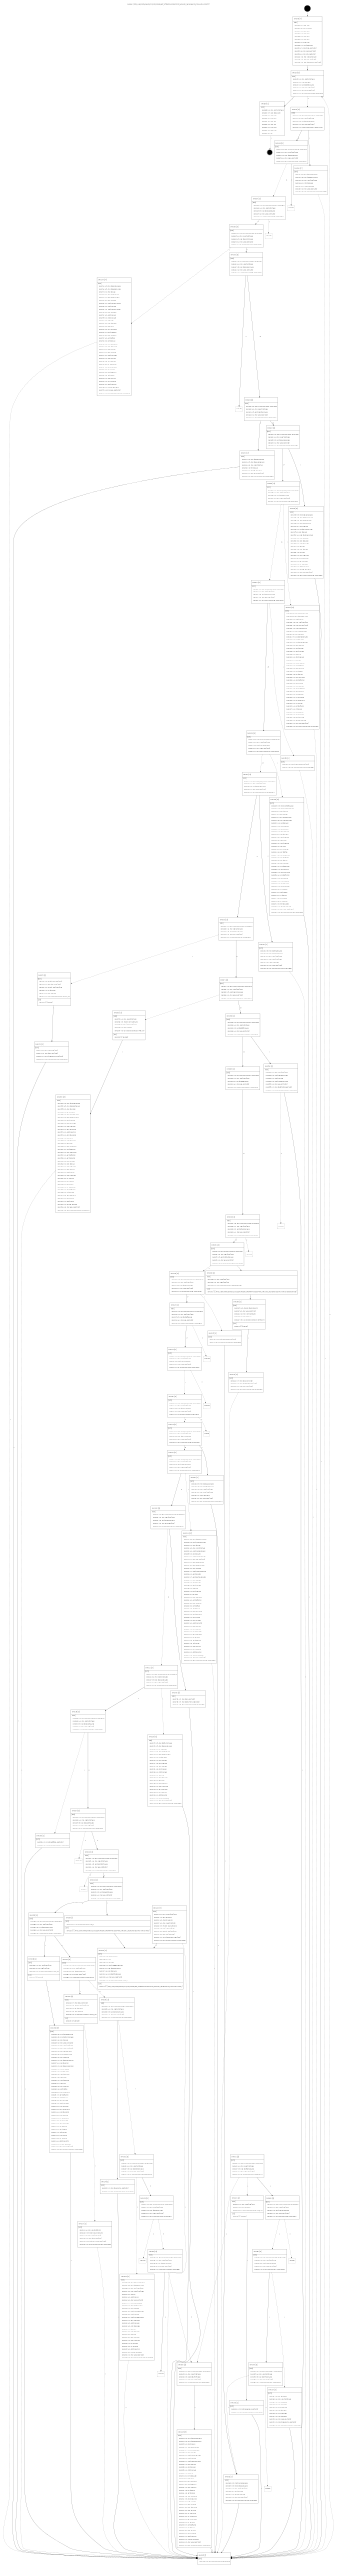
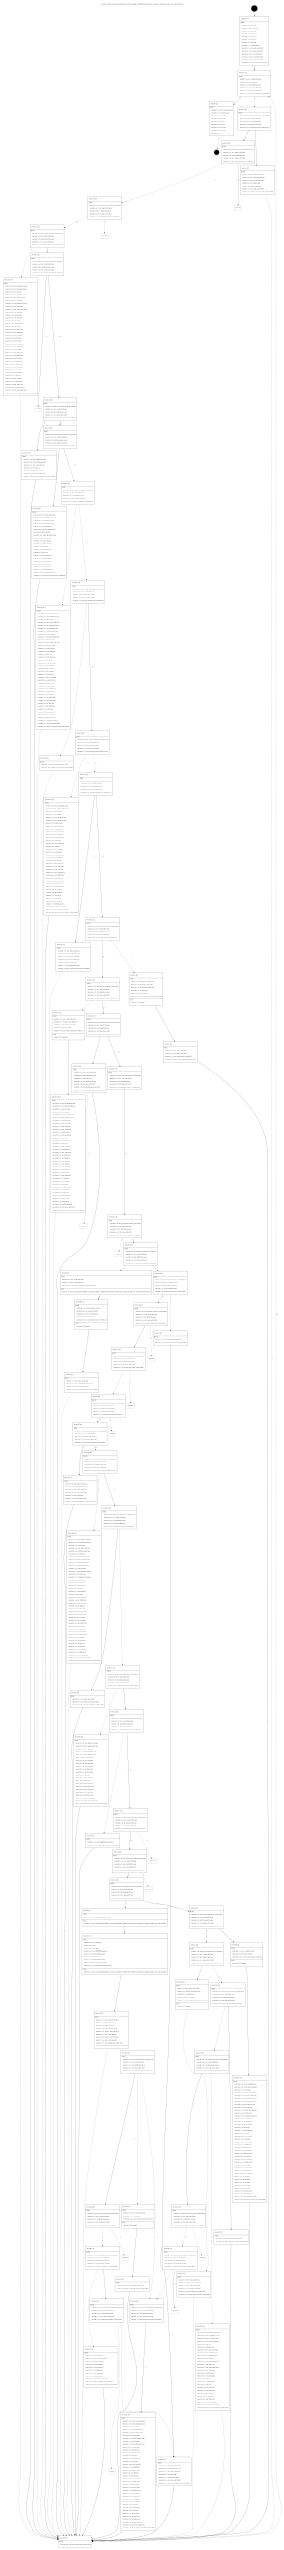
edge "0x40222b [44]" -> "0x402203 [40]": reversed
